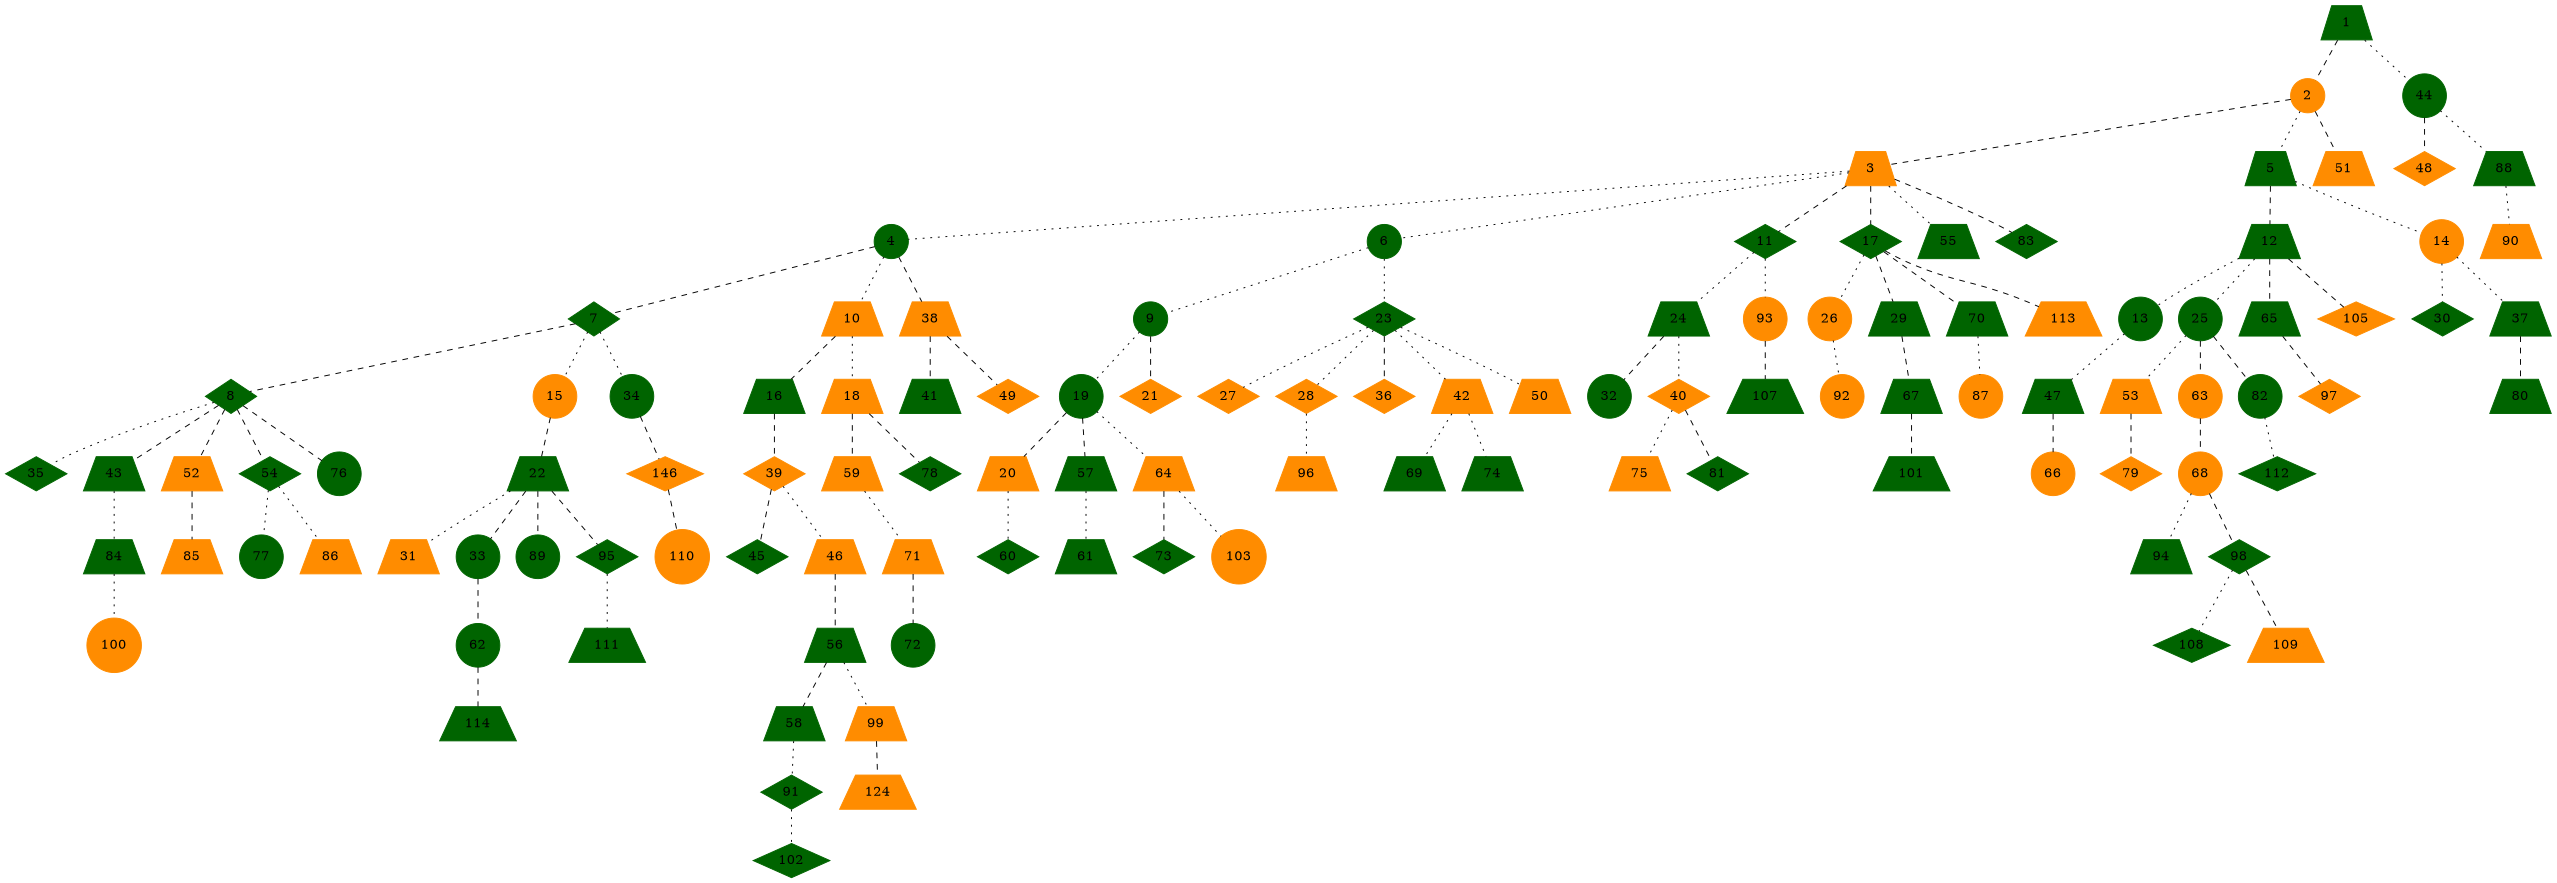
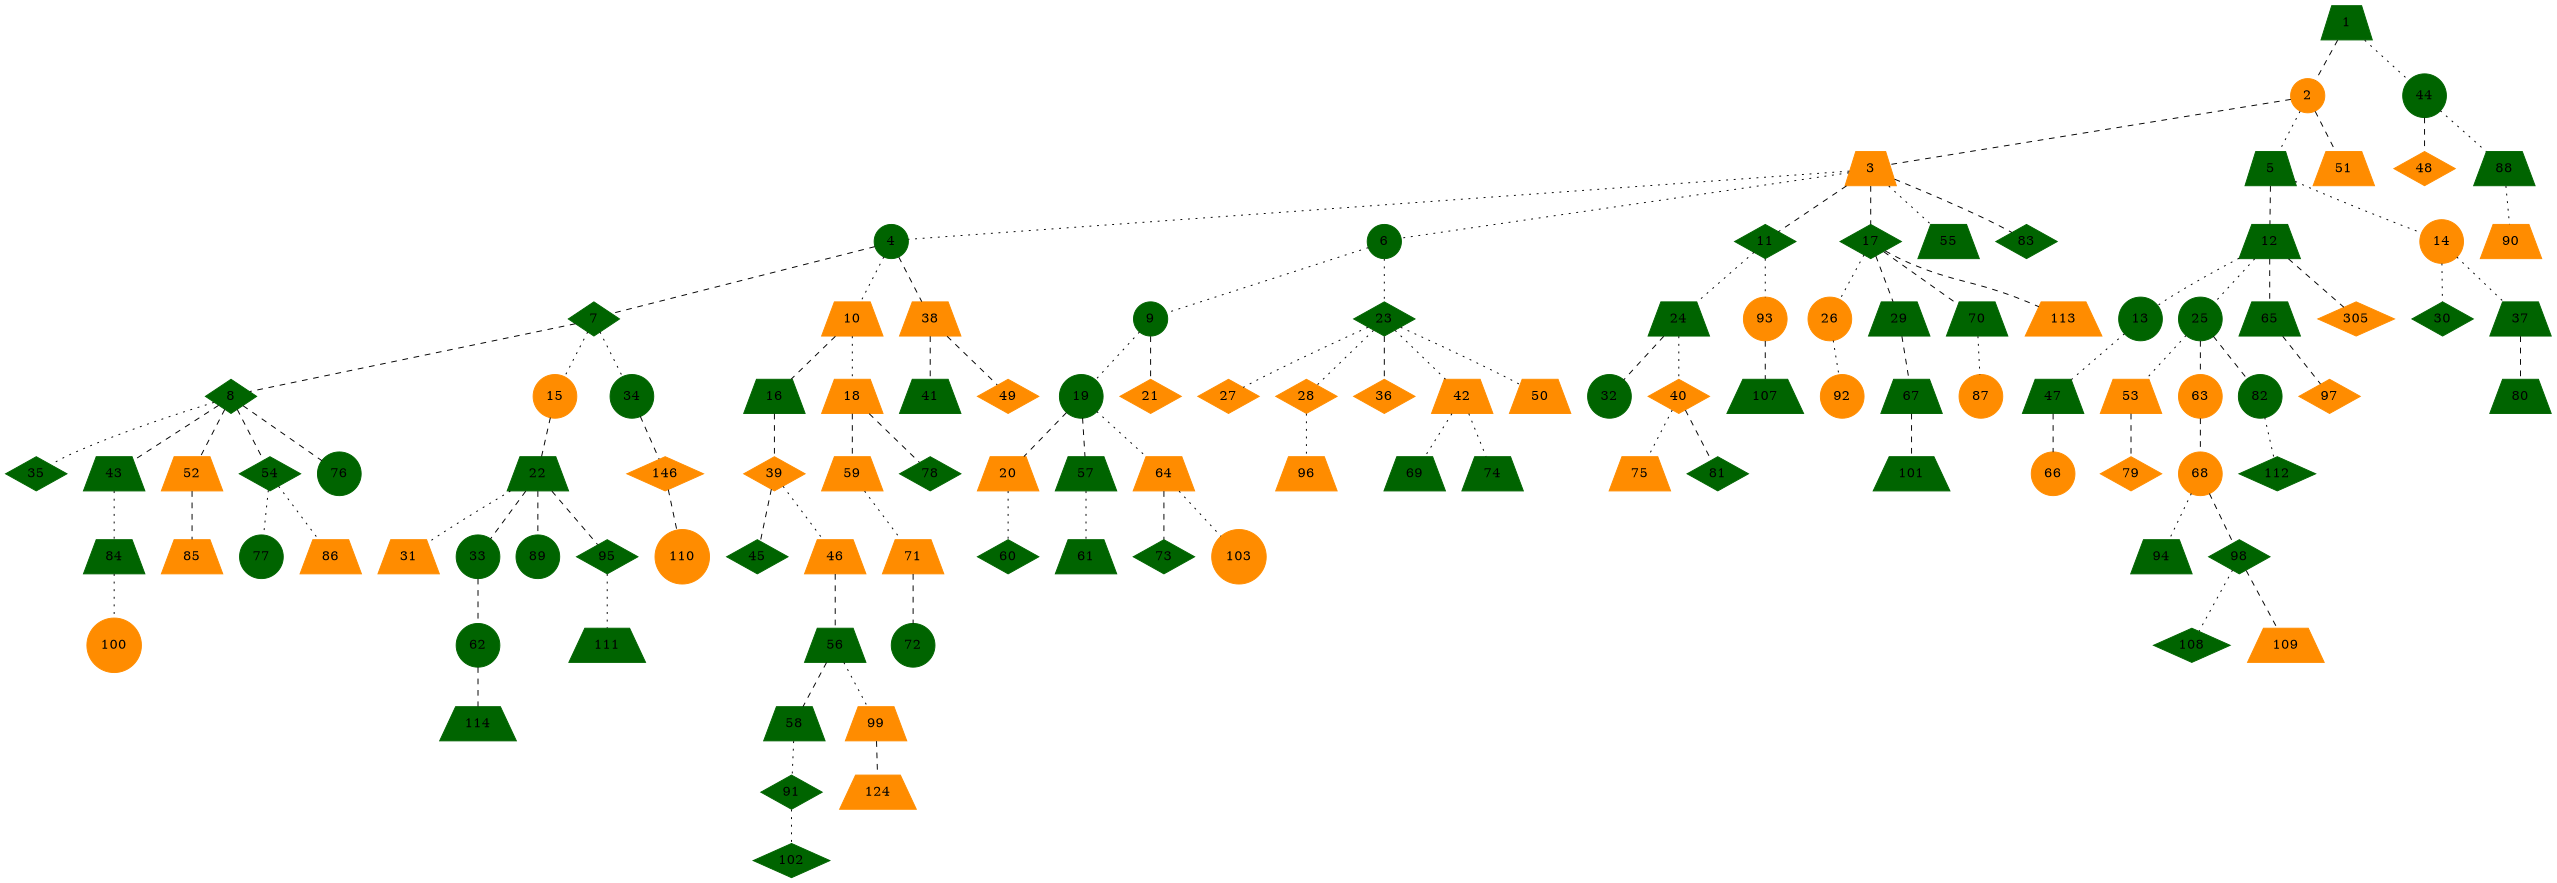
node "105": label "105" -> "305"
